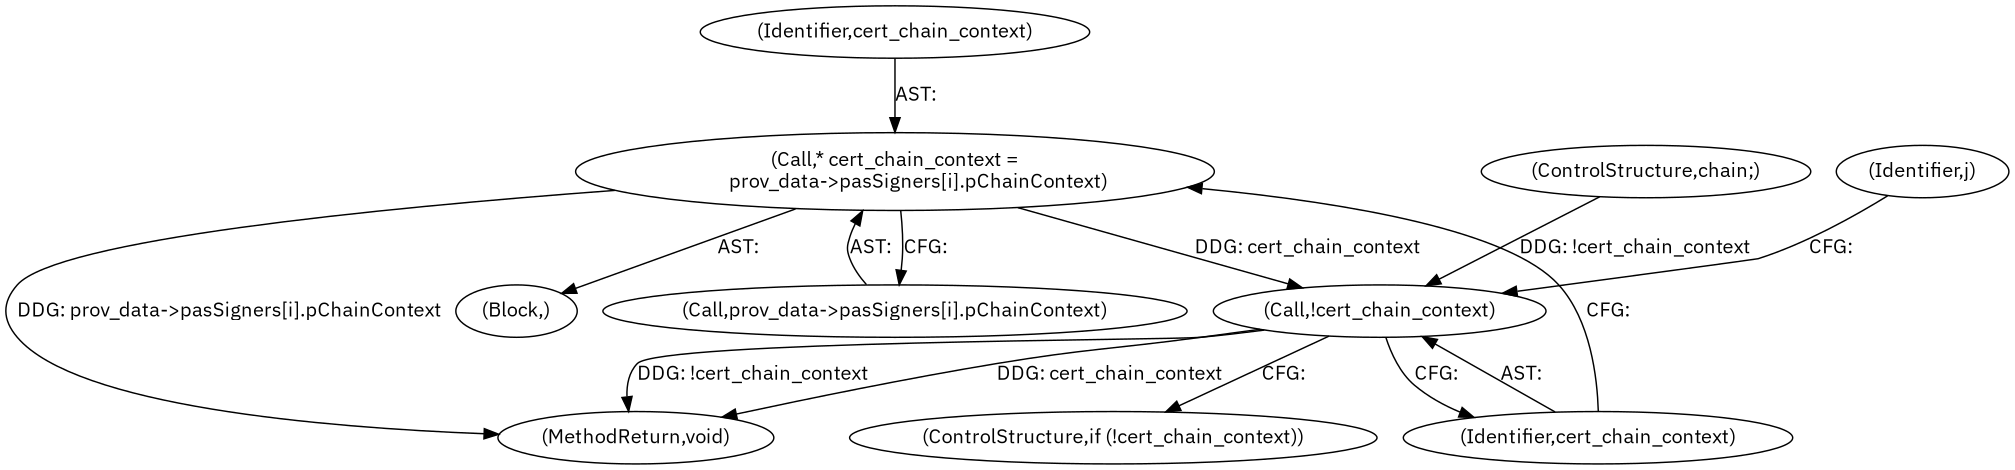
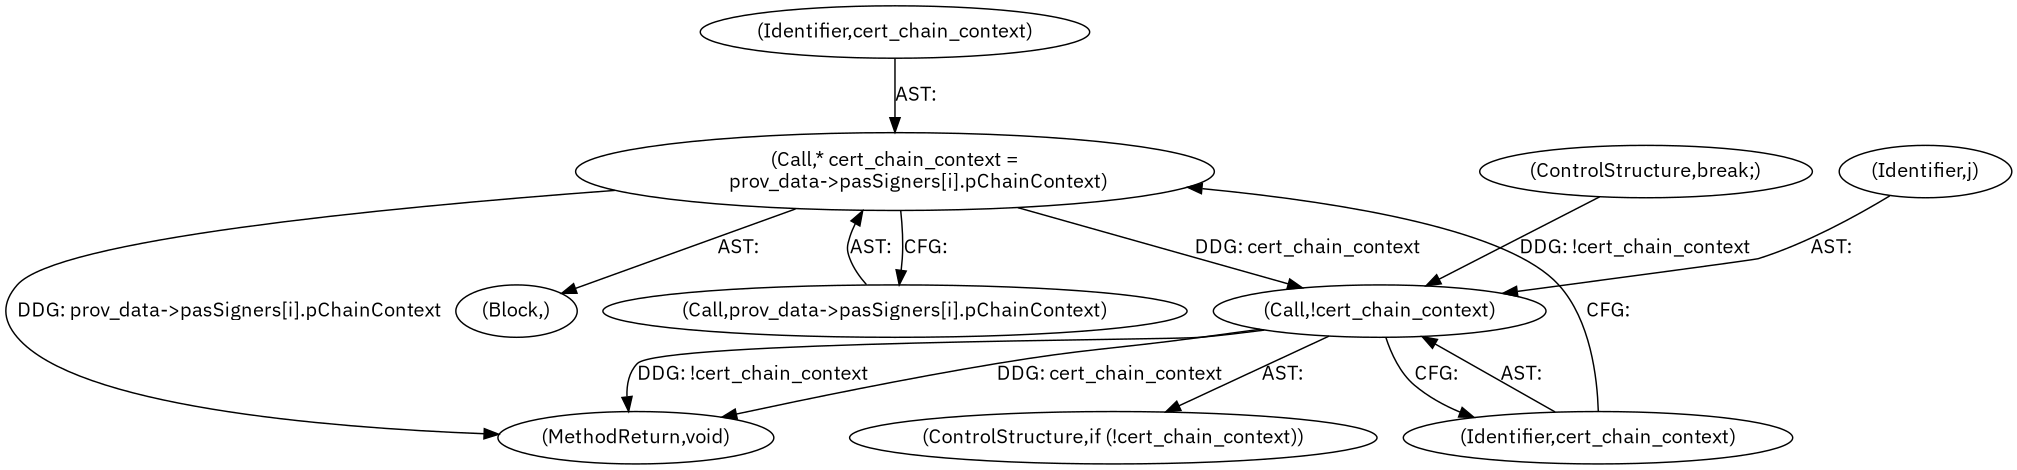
node "(ControlStructure,chain;)": label "(ControlStructure,chain;)" -> "(ControlStructure,break;)"
edge "(Identifier,j)" -> "(Call,!cert_chain_context)": label "CFG: " -> "AST: "
edge "(Call,!cert_chain_context)" -> "(ControlStructure,if (!cert_chain_context))": label "CFG: " -> "AST: "
